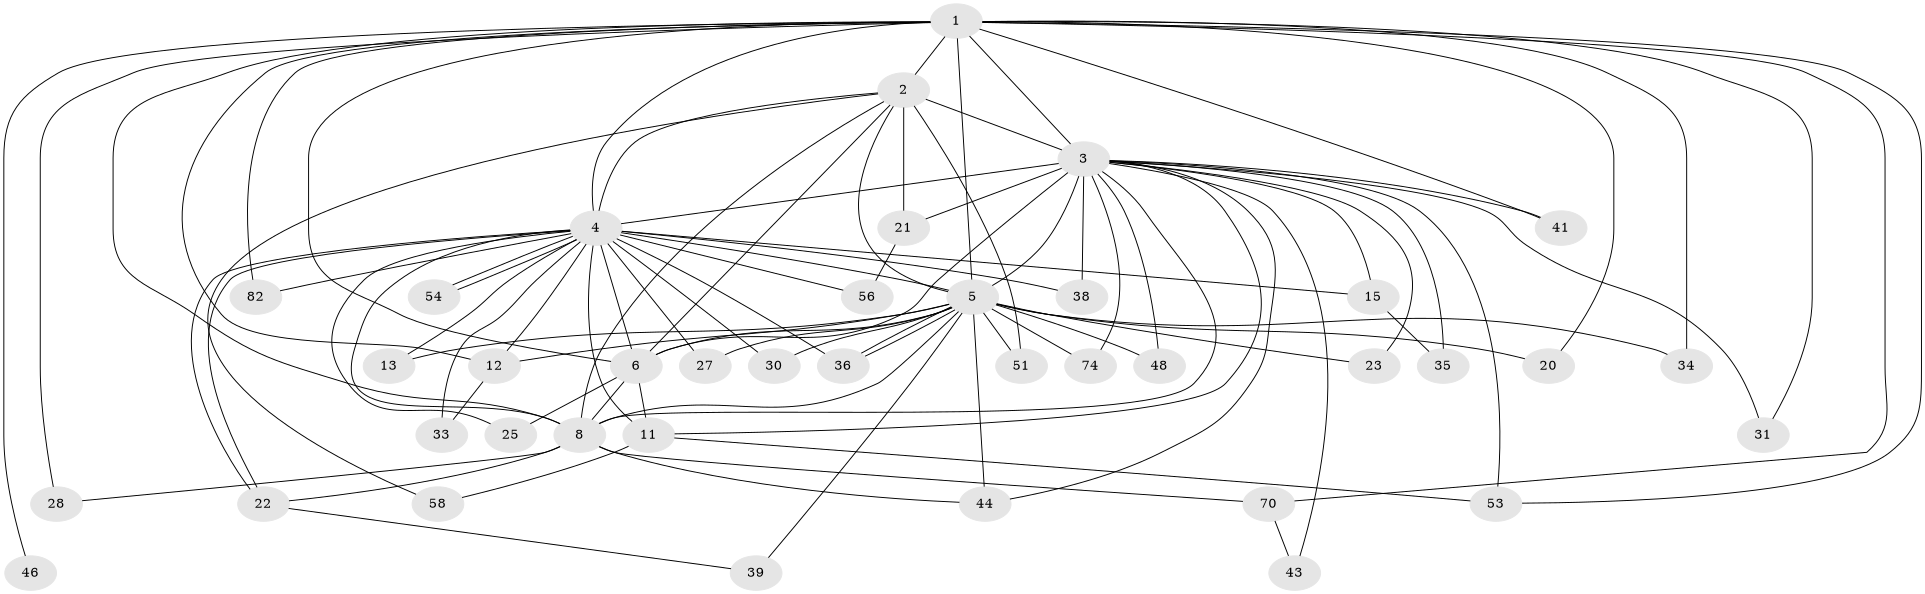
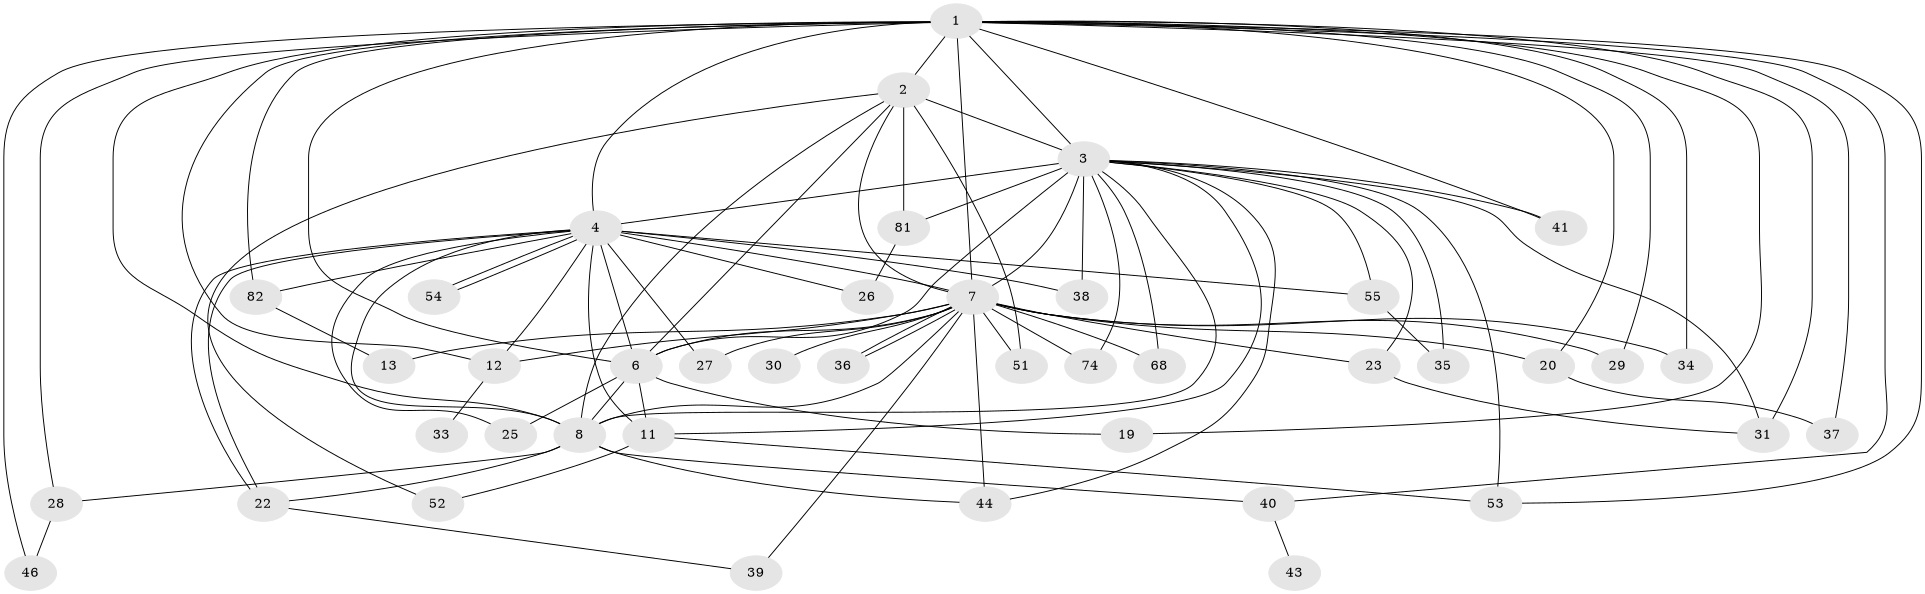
edge "2" -- "4": removed
node "21": label "21" -> "81"
edge "3" -- "43": removed
edge "4" -- "36": removed
edge "4" -- "13": now "82" -- "13"
edge "4" -- "30": removed
node "56": label "56" -> "26"
node "5": label "5" -> "7"
node "15": label "15" -> "55"
edge "4" -- "33": removed
node "48": label "48" -> "68"
node "29": added
edge "23" -- "31": added
node "19": added
node "37": added
node "58": label "58" -> "52"
node "70": label "70" -> "40"
edge "28" -- "46": added
